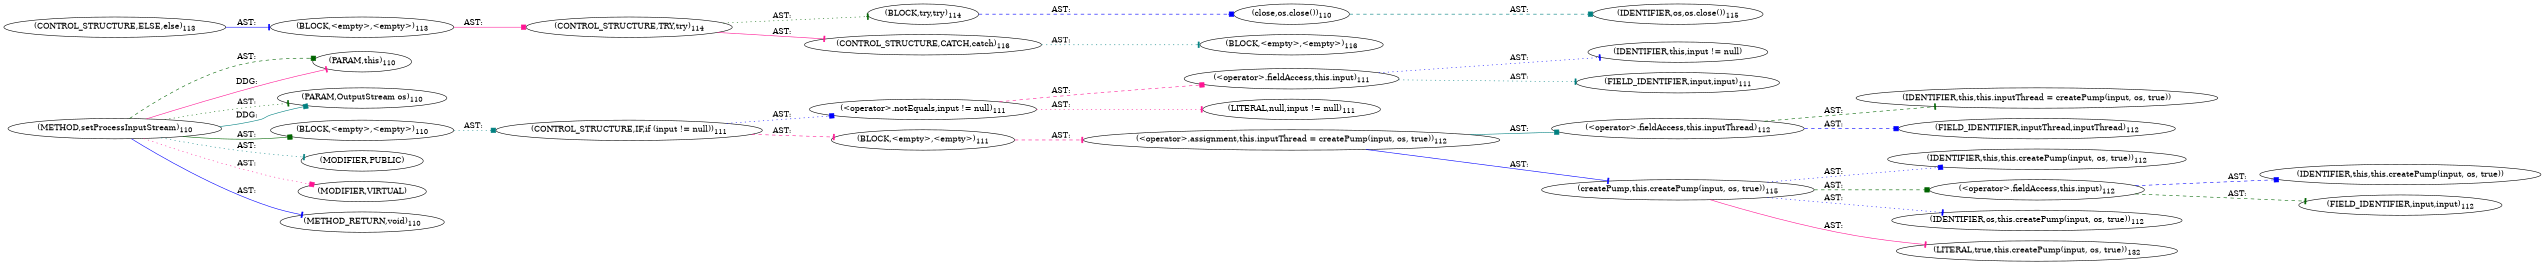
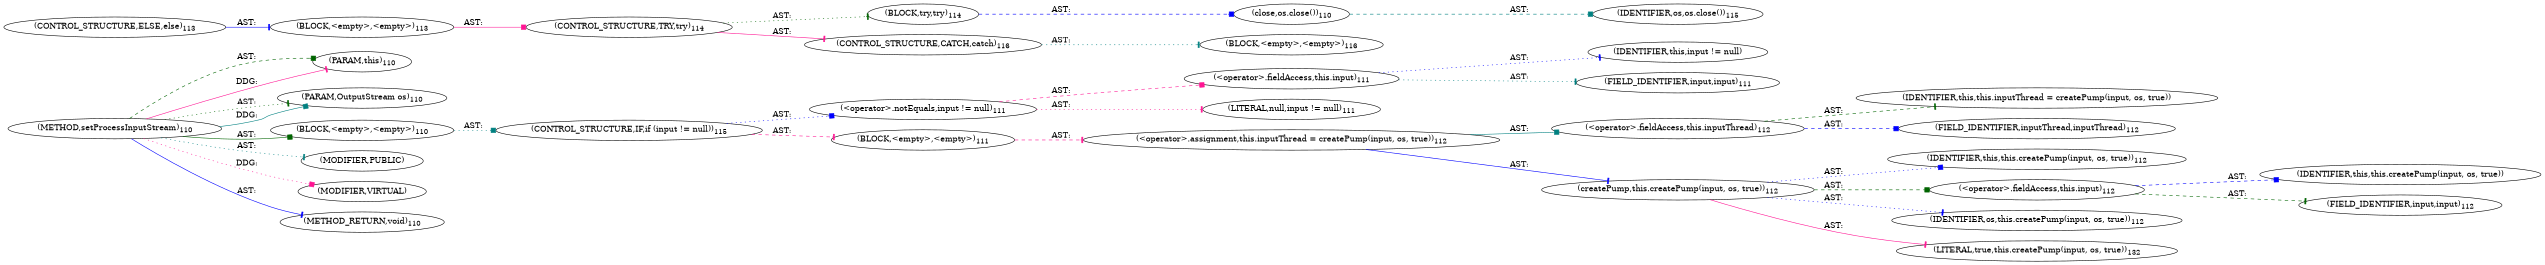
node "(CONTROL_STRUCTURE,IF,if (input != null))": text "111" -> "115"
edge "(METHOD,setProcessInputStream)" -> "(MODIFIER,VIRTUAL)": label "AST: " -> "DDG: "
node "(createPump,this.createPump(input, os, true))": text "115" -> "112"
